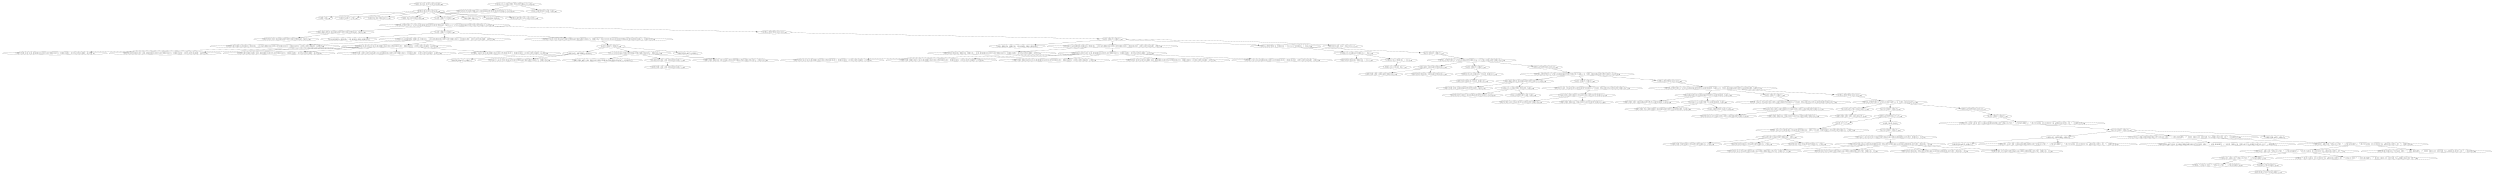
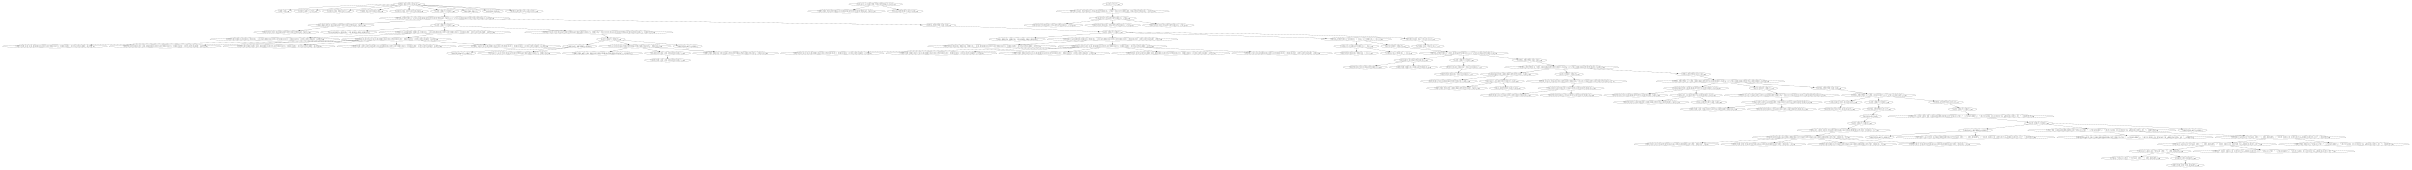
edge "(PARAM,String injectionPointName)" -> "(METHOD,getInjectionValue)": reversed
edge "(LITERAL,null,endpoint != null)" -> "(LITERAL,null,return null;)": now "(RETURN,return null;,return null;)" -> "(LITERAL,null,return null;)"
edge "(CONTROL_STRUCTURE,try,try)" -> "(BLOCK,try,try)": removed
